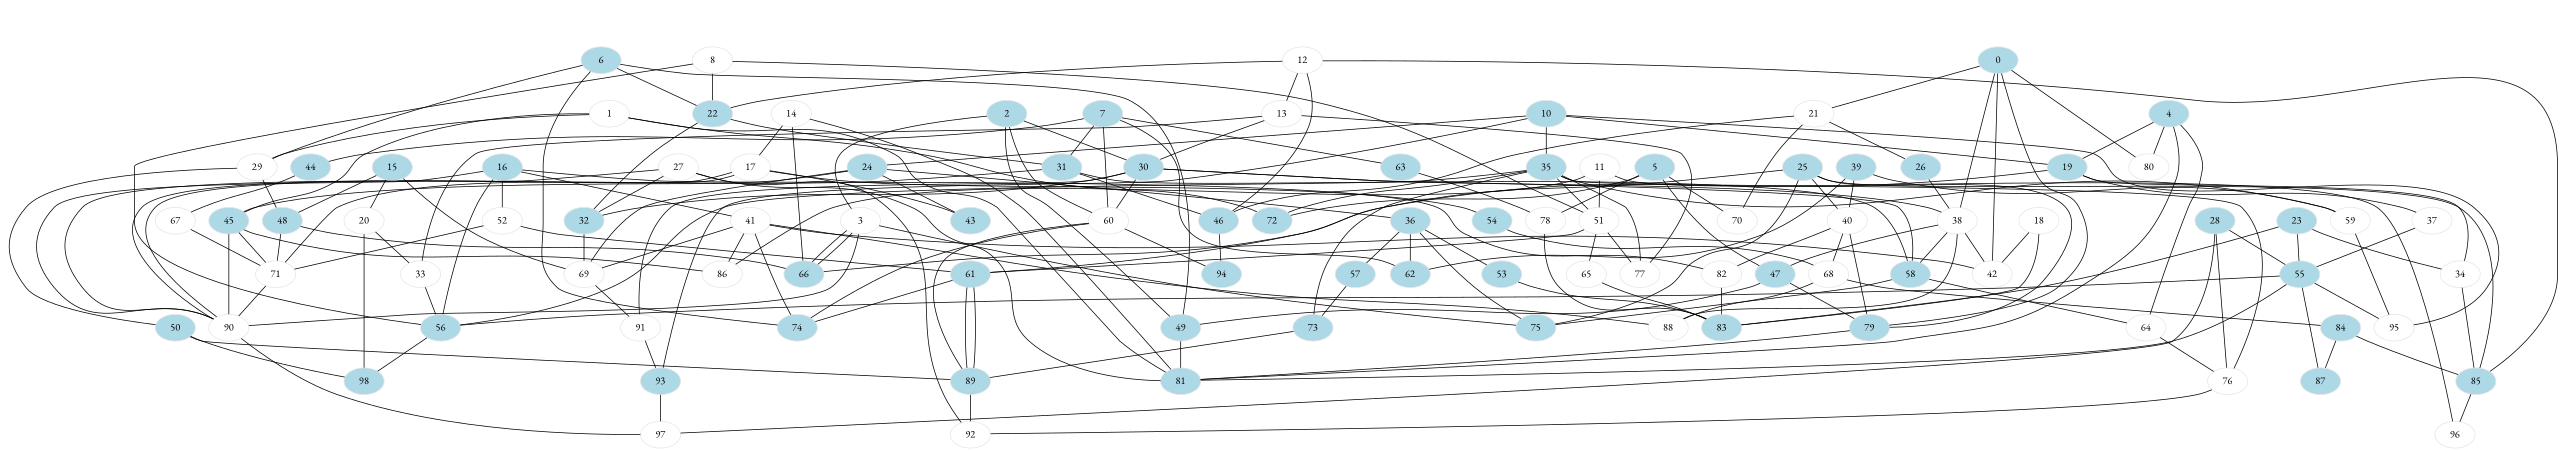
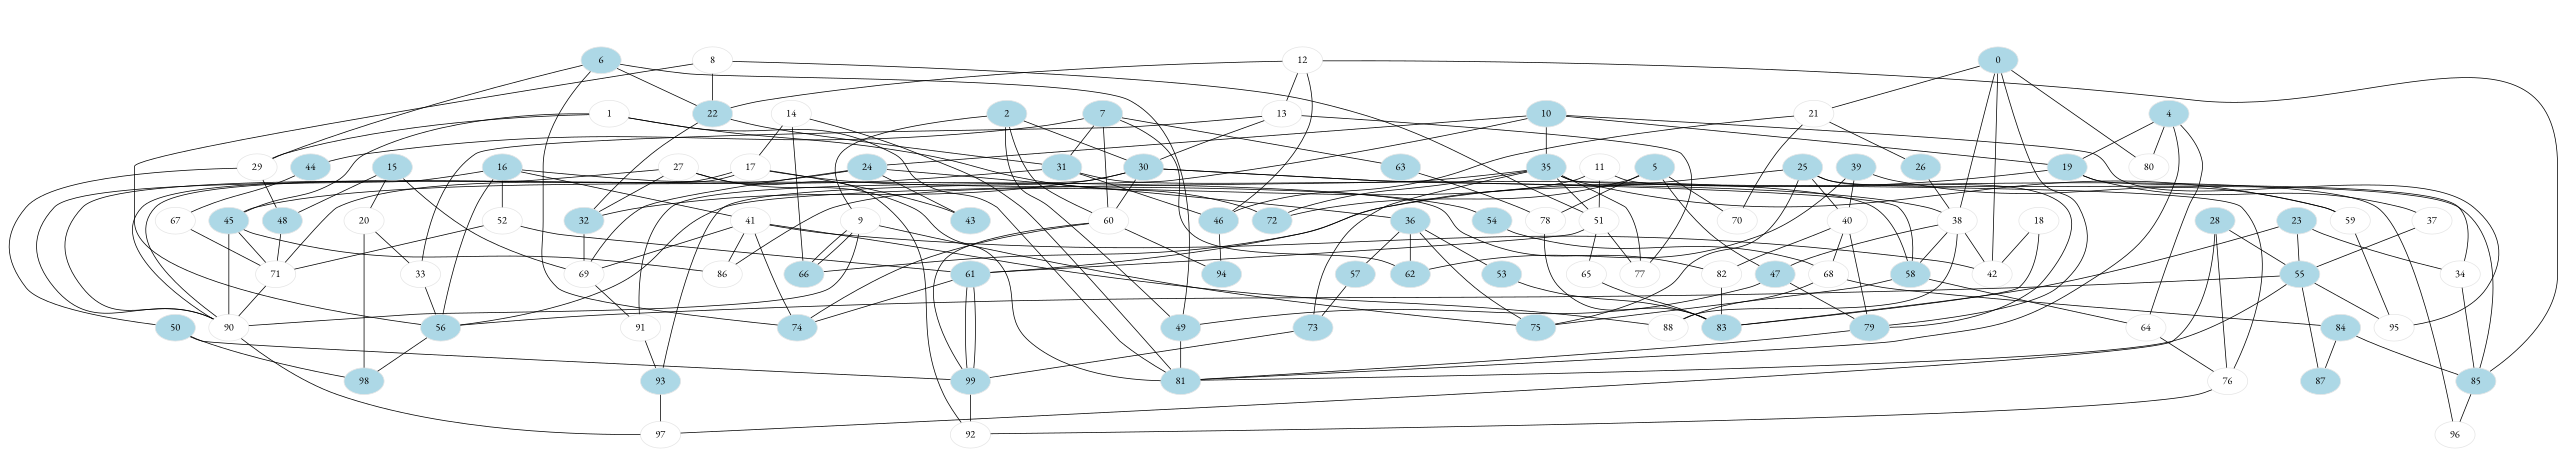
node "3": label "3" -> "9"
edge "48" -- "66": removed
node "89": label "89" -> "99"
